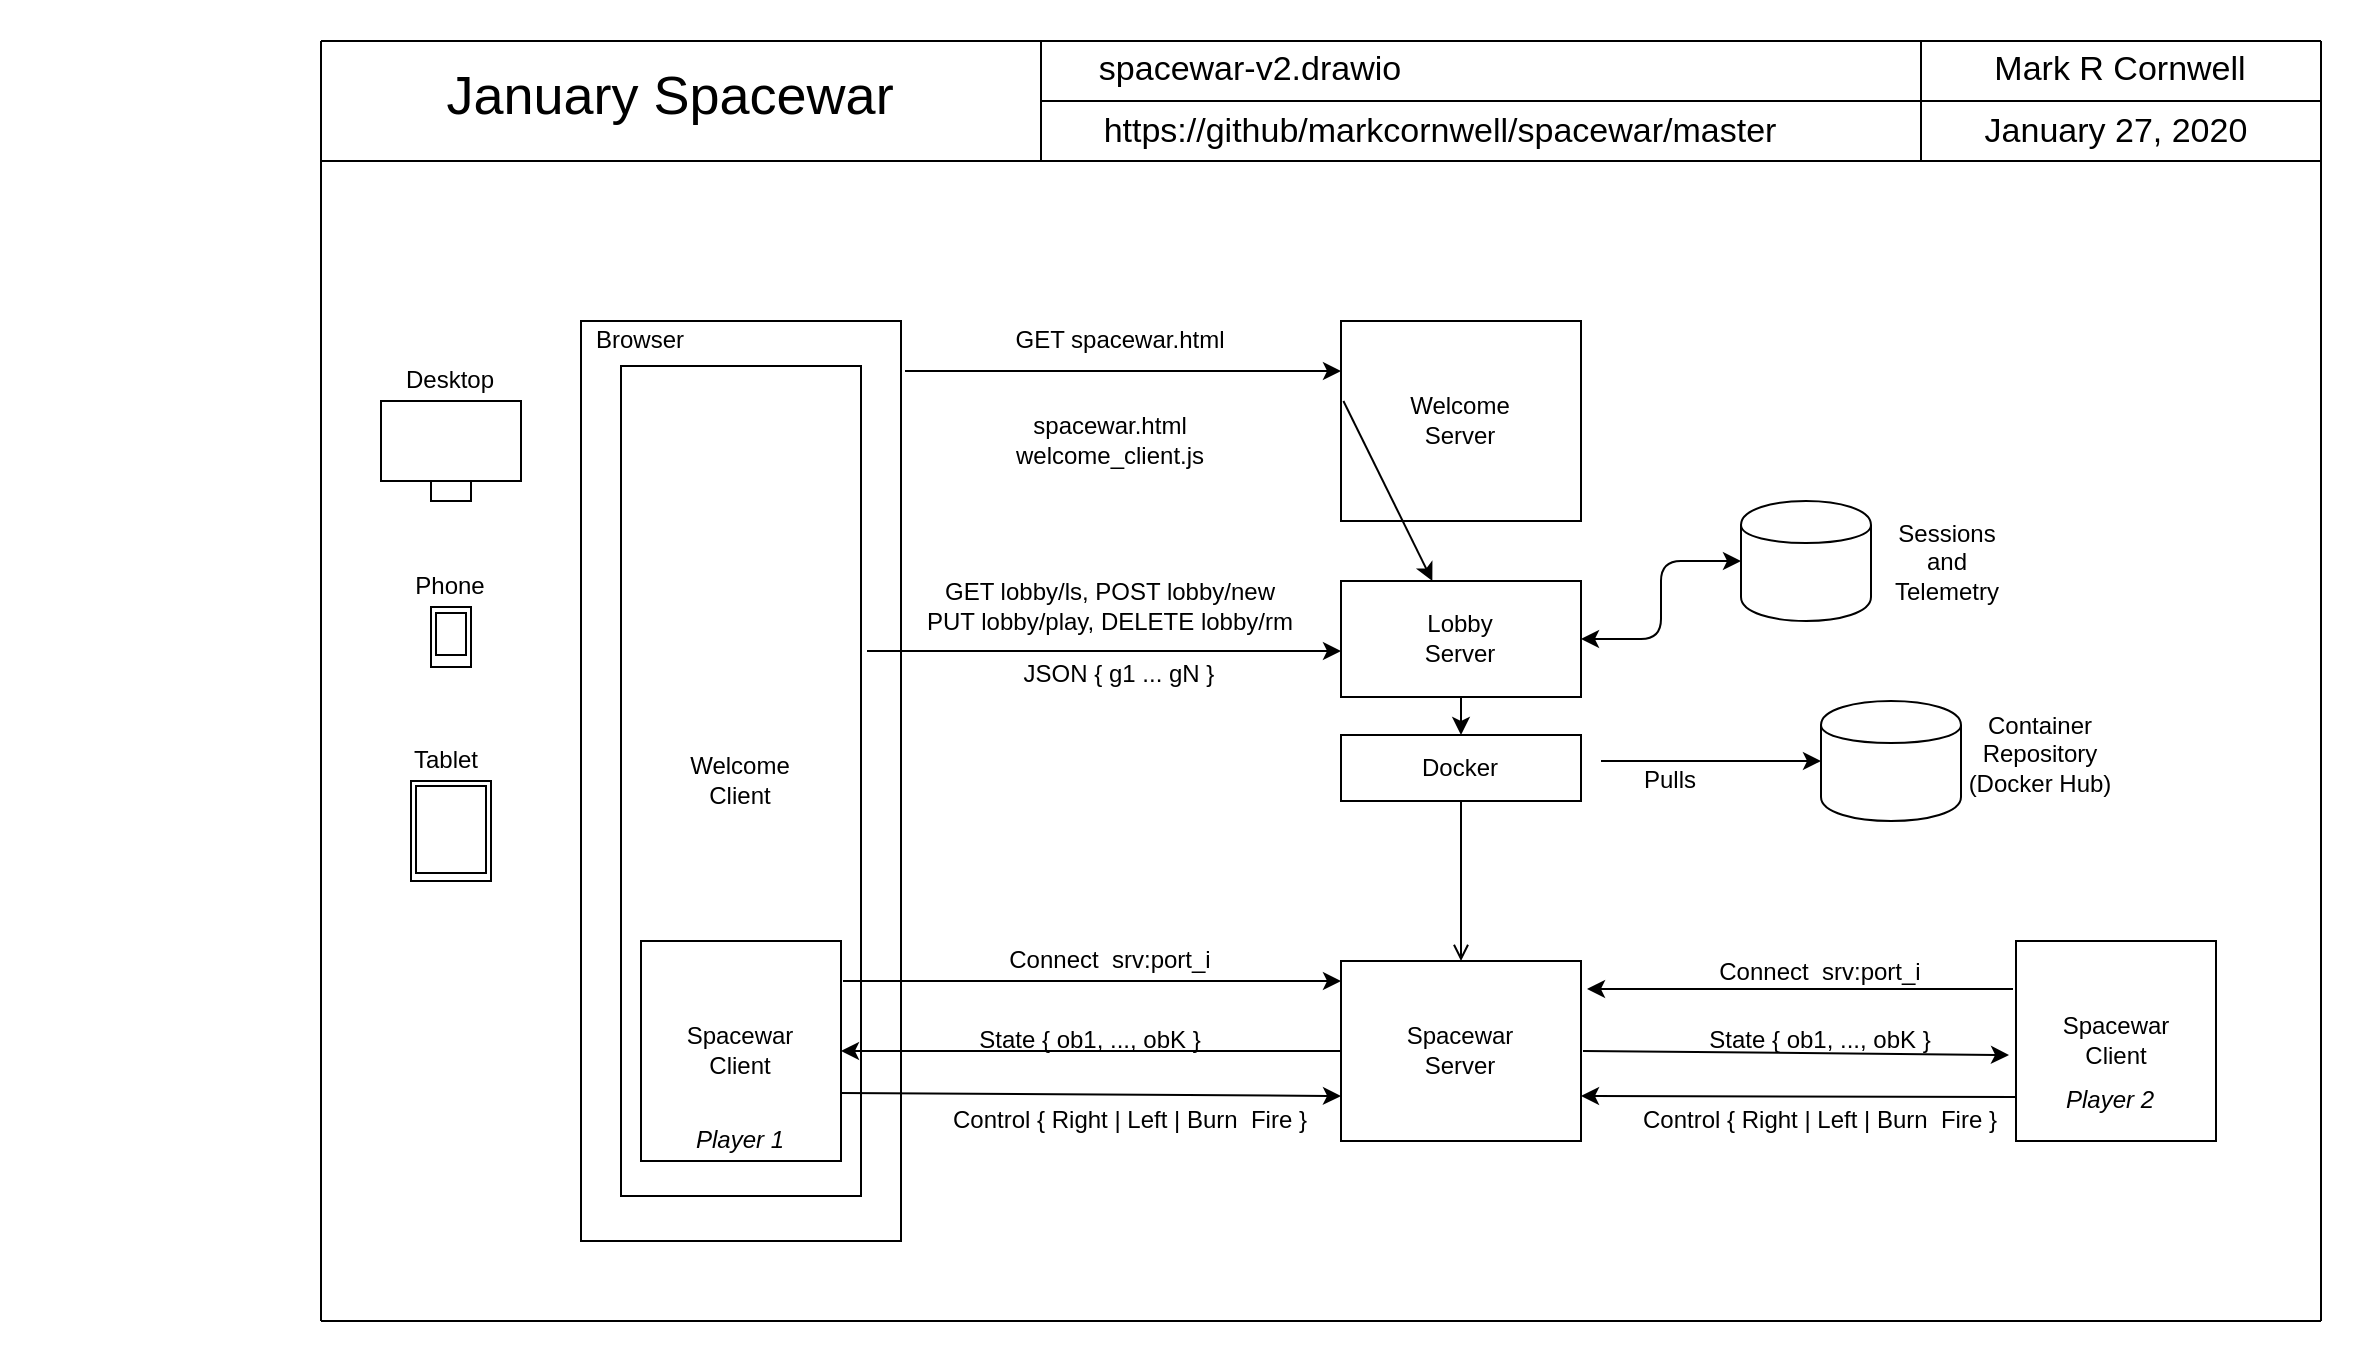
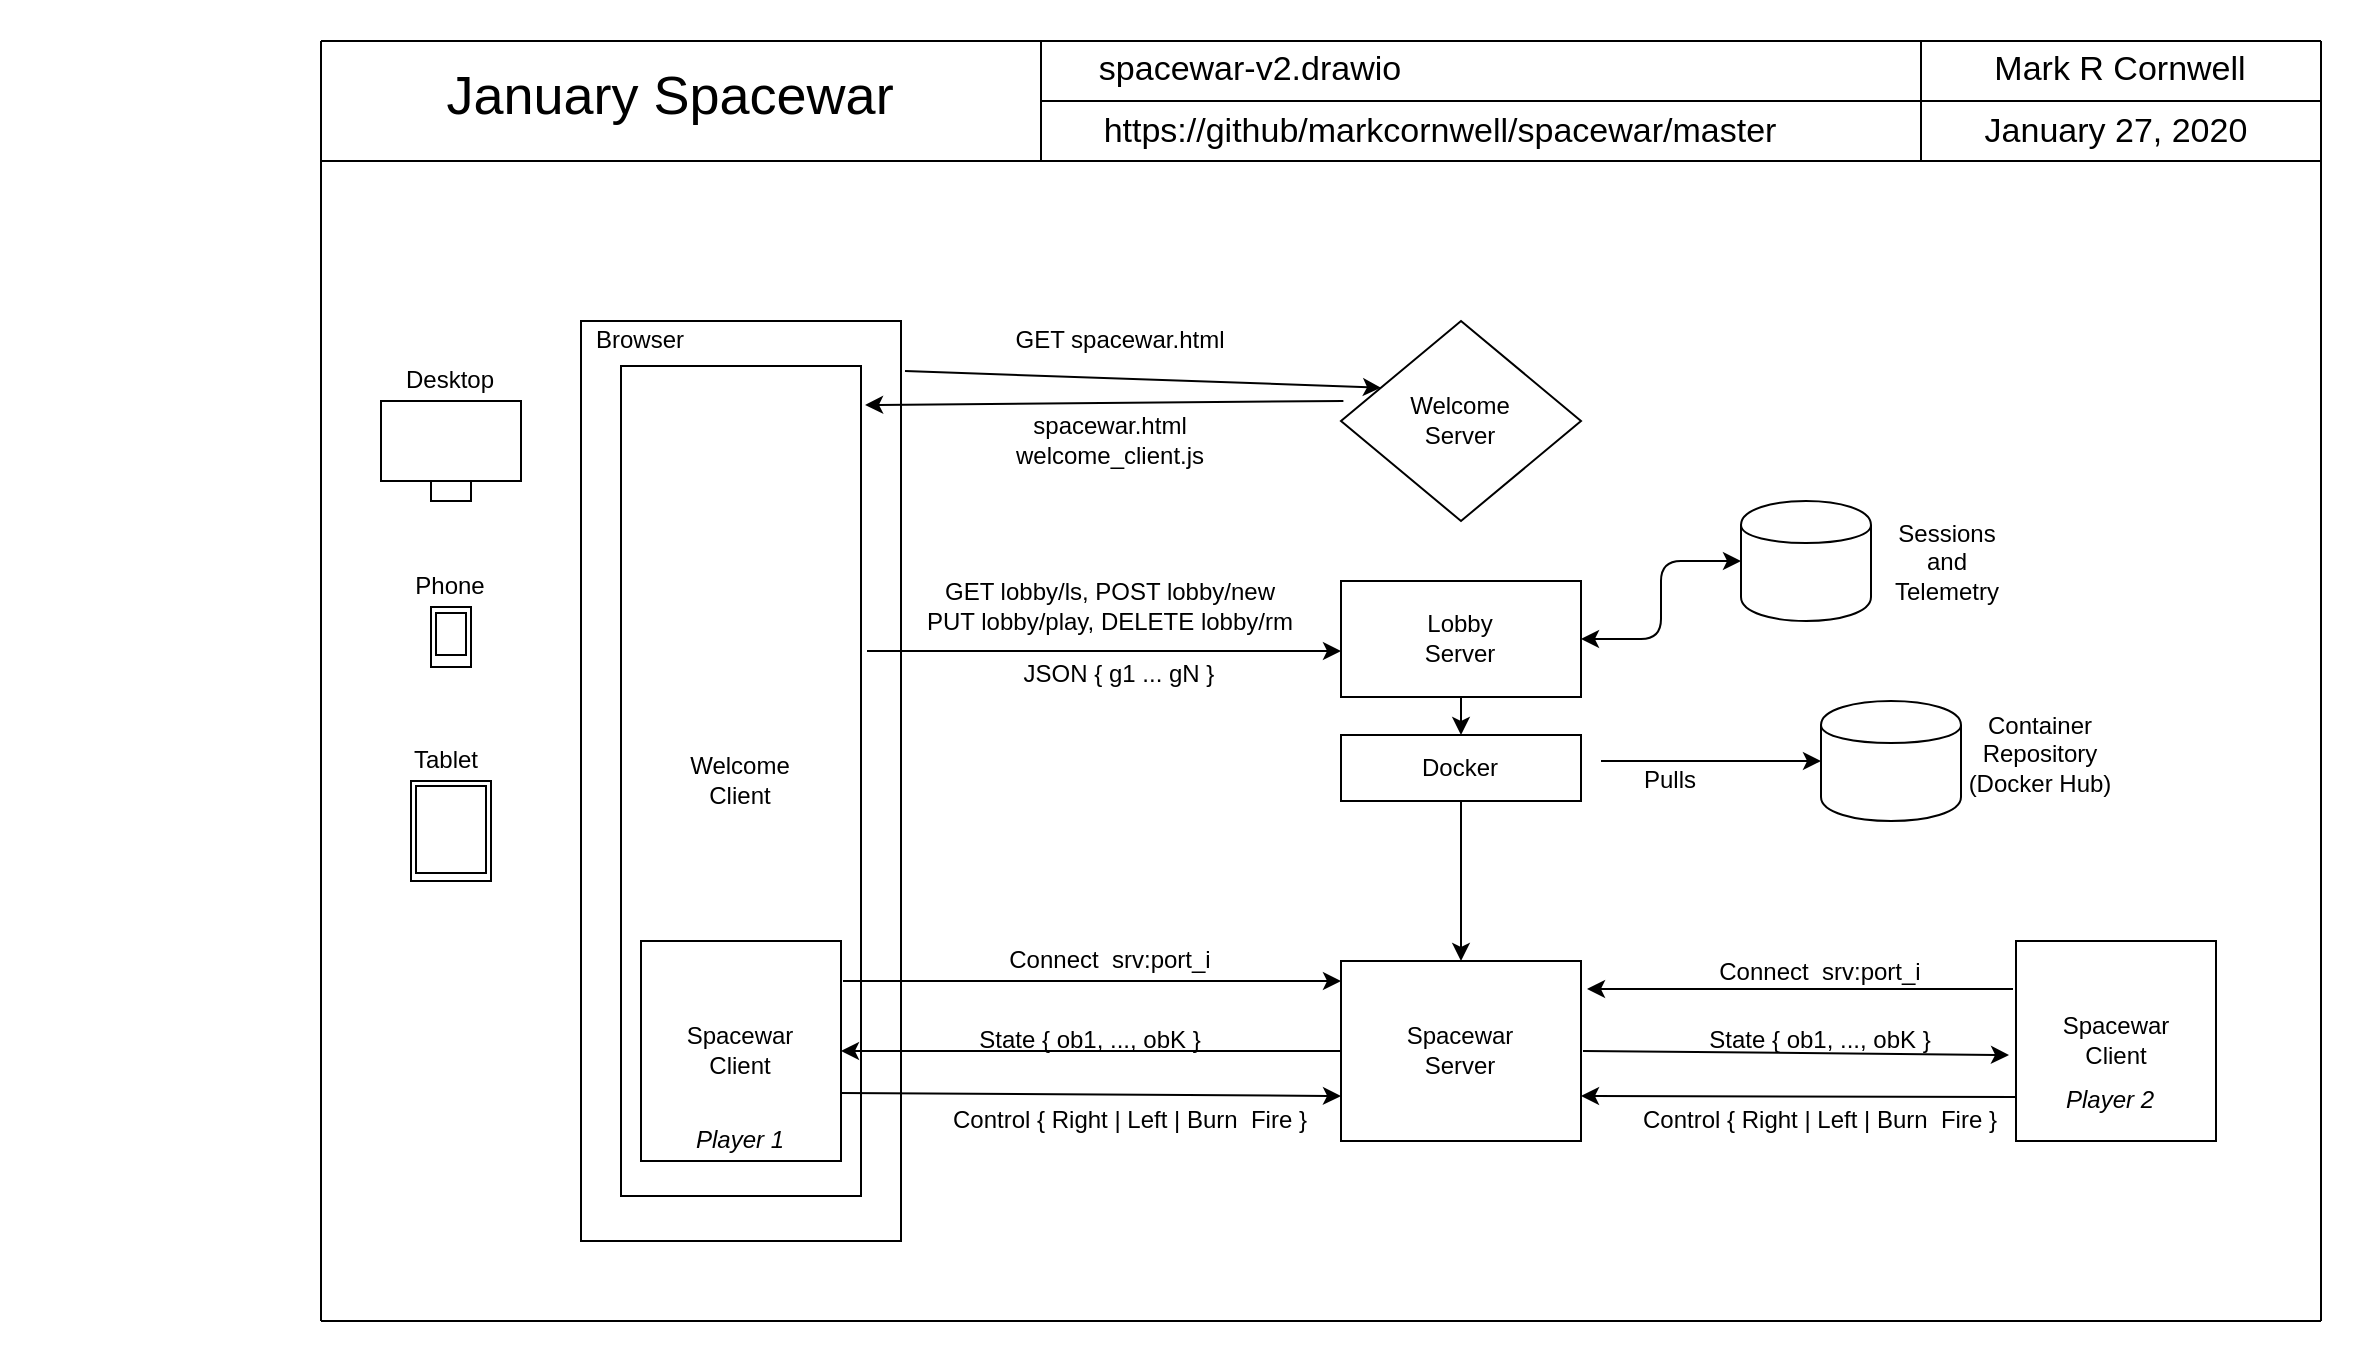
node "Welcome Server": shape rectangle -> diamond
edge "Welcome Server" -> "Lobby Server": now "Welcome Server" -> "Welcome Client"
edge "Docker" -> "Spacewar Server": arrowhead open -> classic
